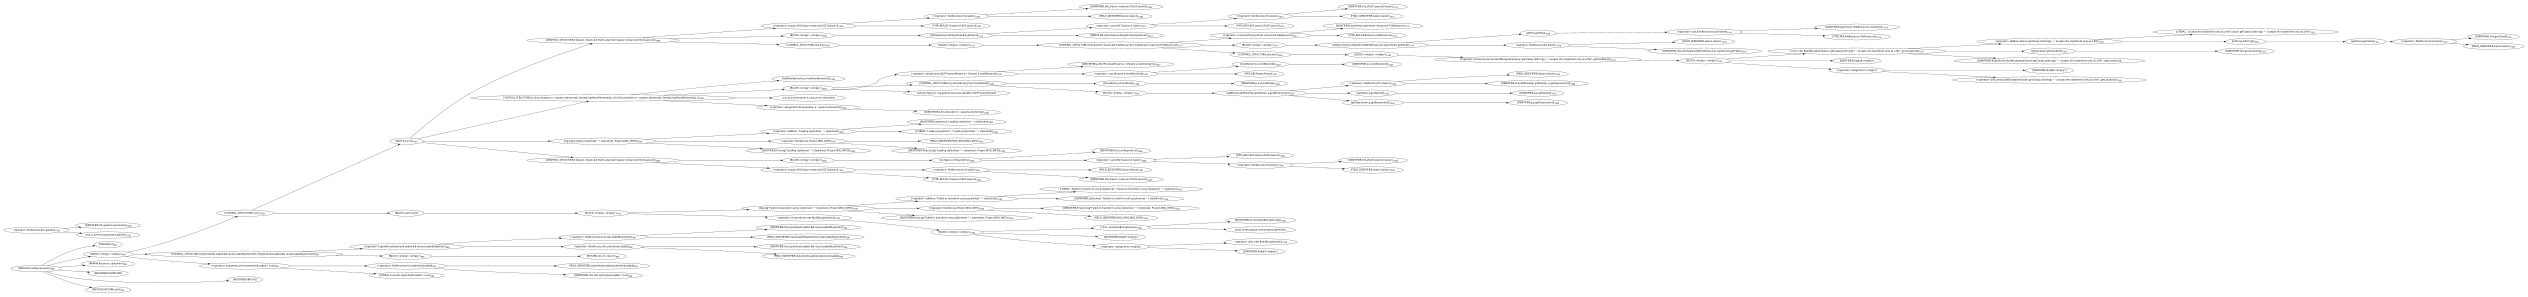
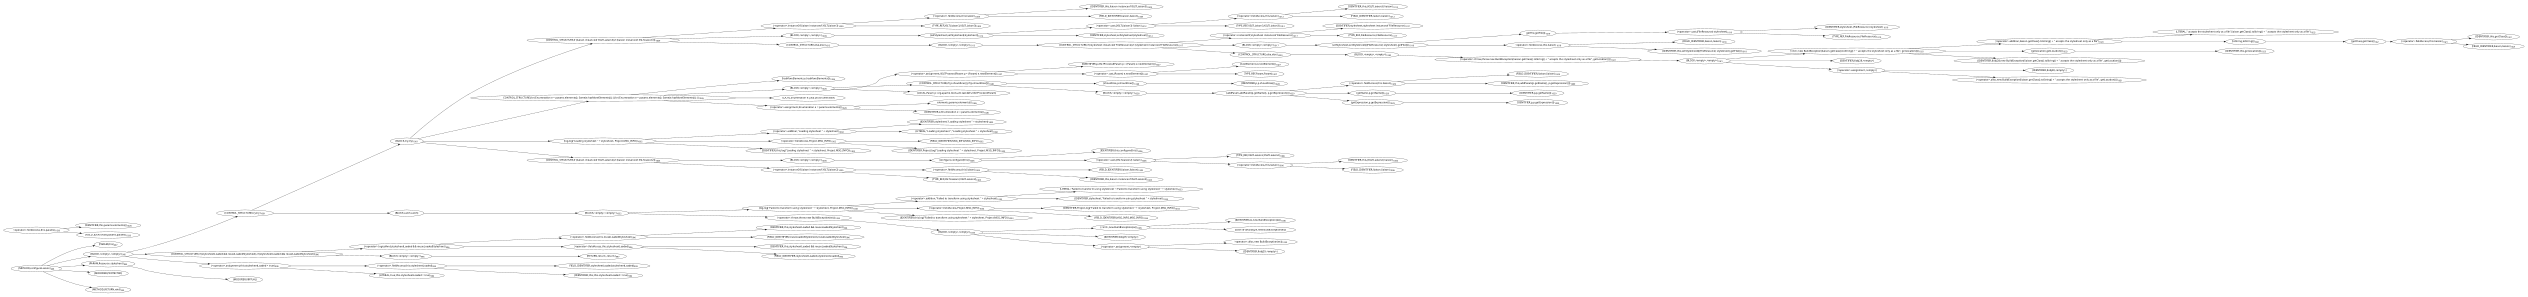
node "(IDENTIFIER,e,e.nextElement())": removed
node "(elements,params.elements())": added
edge "(METHOD,configureLiaison)" -> "(MODIFIER,VIRTUAL)": now "(PARAM,Resource stylesheet)" -> "(MODIFIER,VIRTUAL)"
